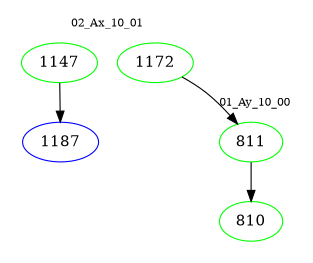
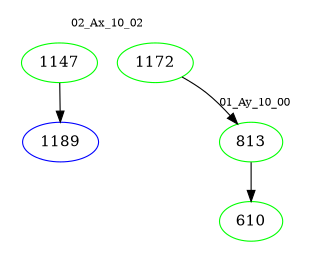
cluster "02_Ax_10_01": label "02_Ax_10_01" -> "02_Ax_10_02"
node "1187": label "1187" -> "1189"
node "811": label "811" -> "813"
node "810": label "810" -> "610"
